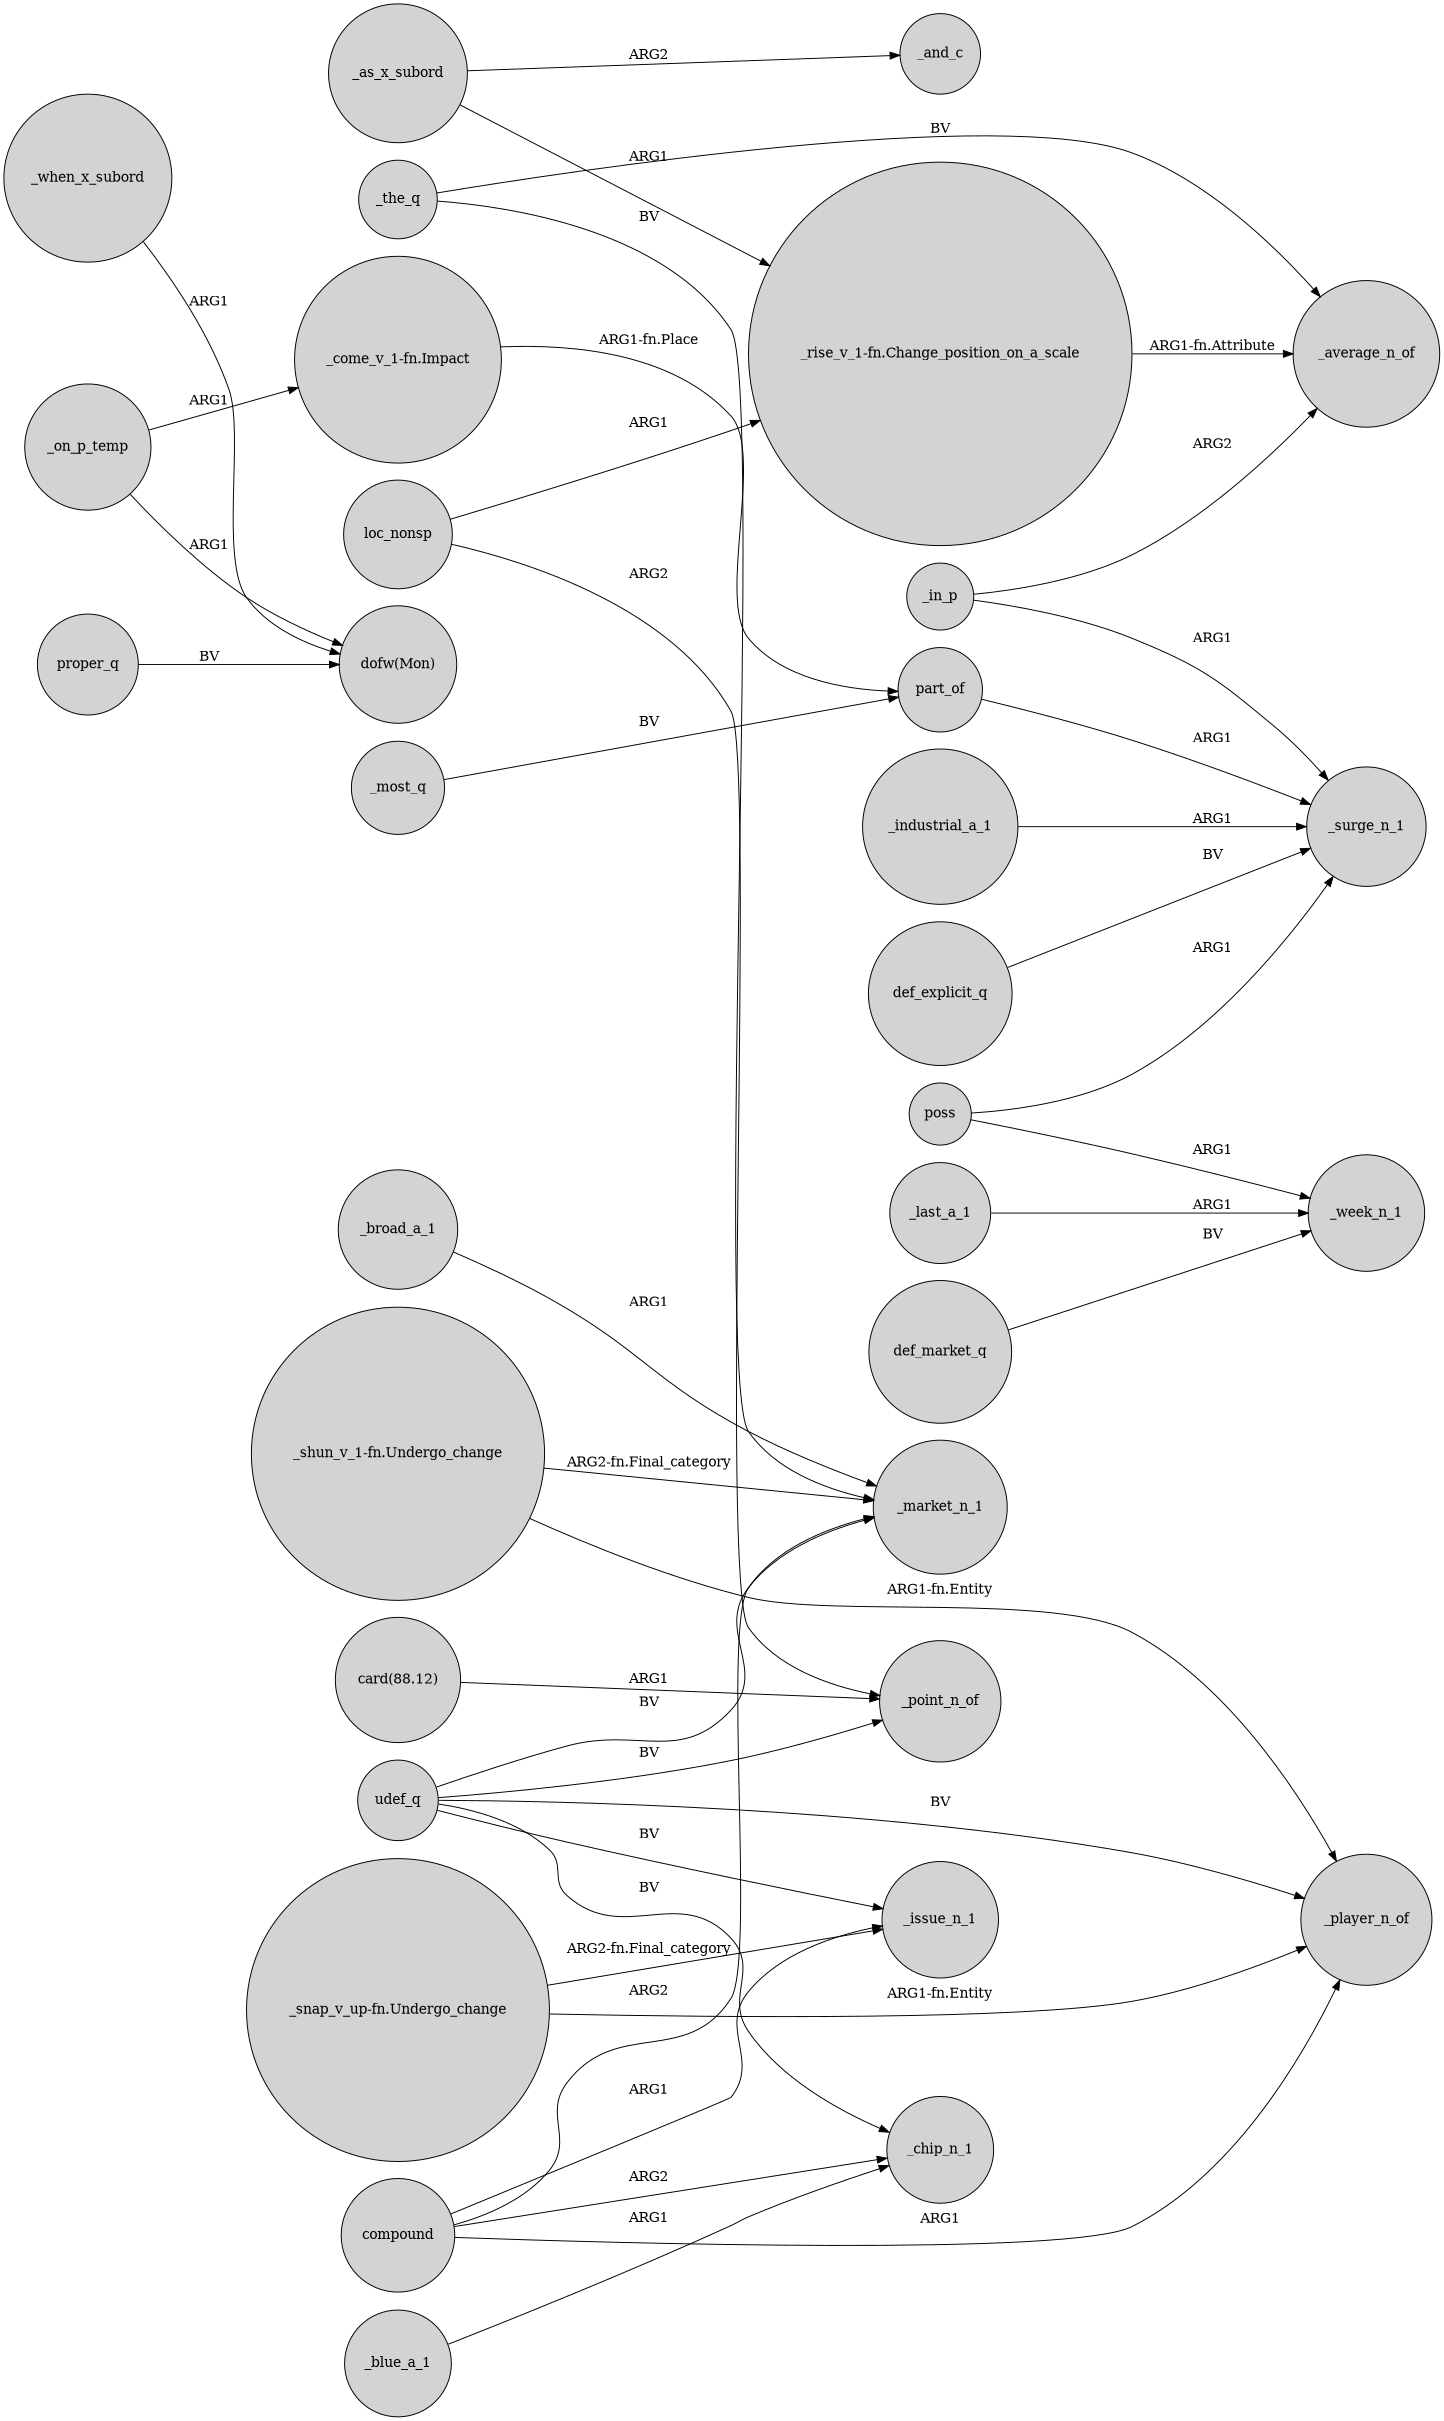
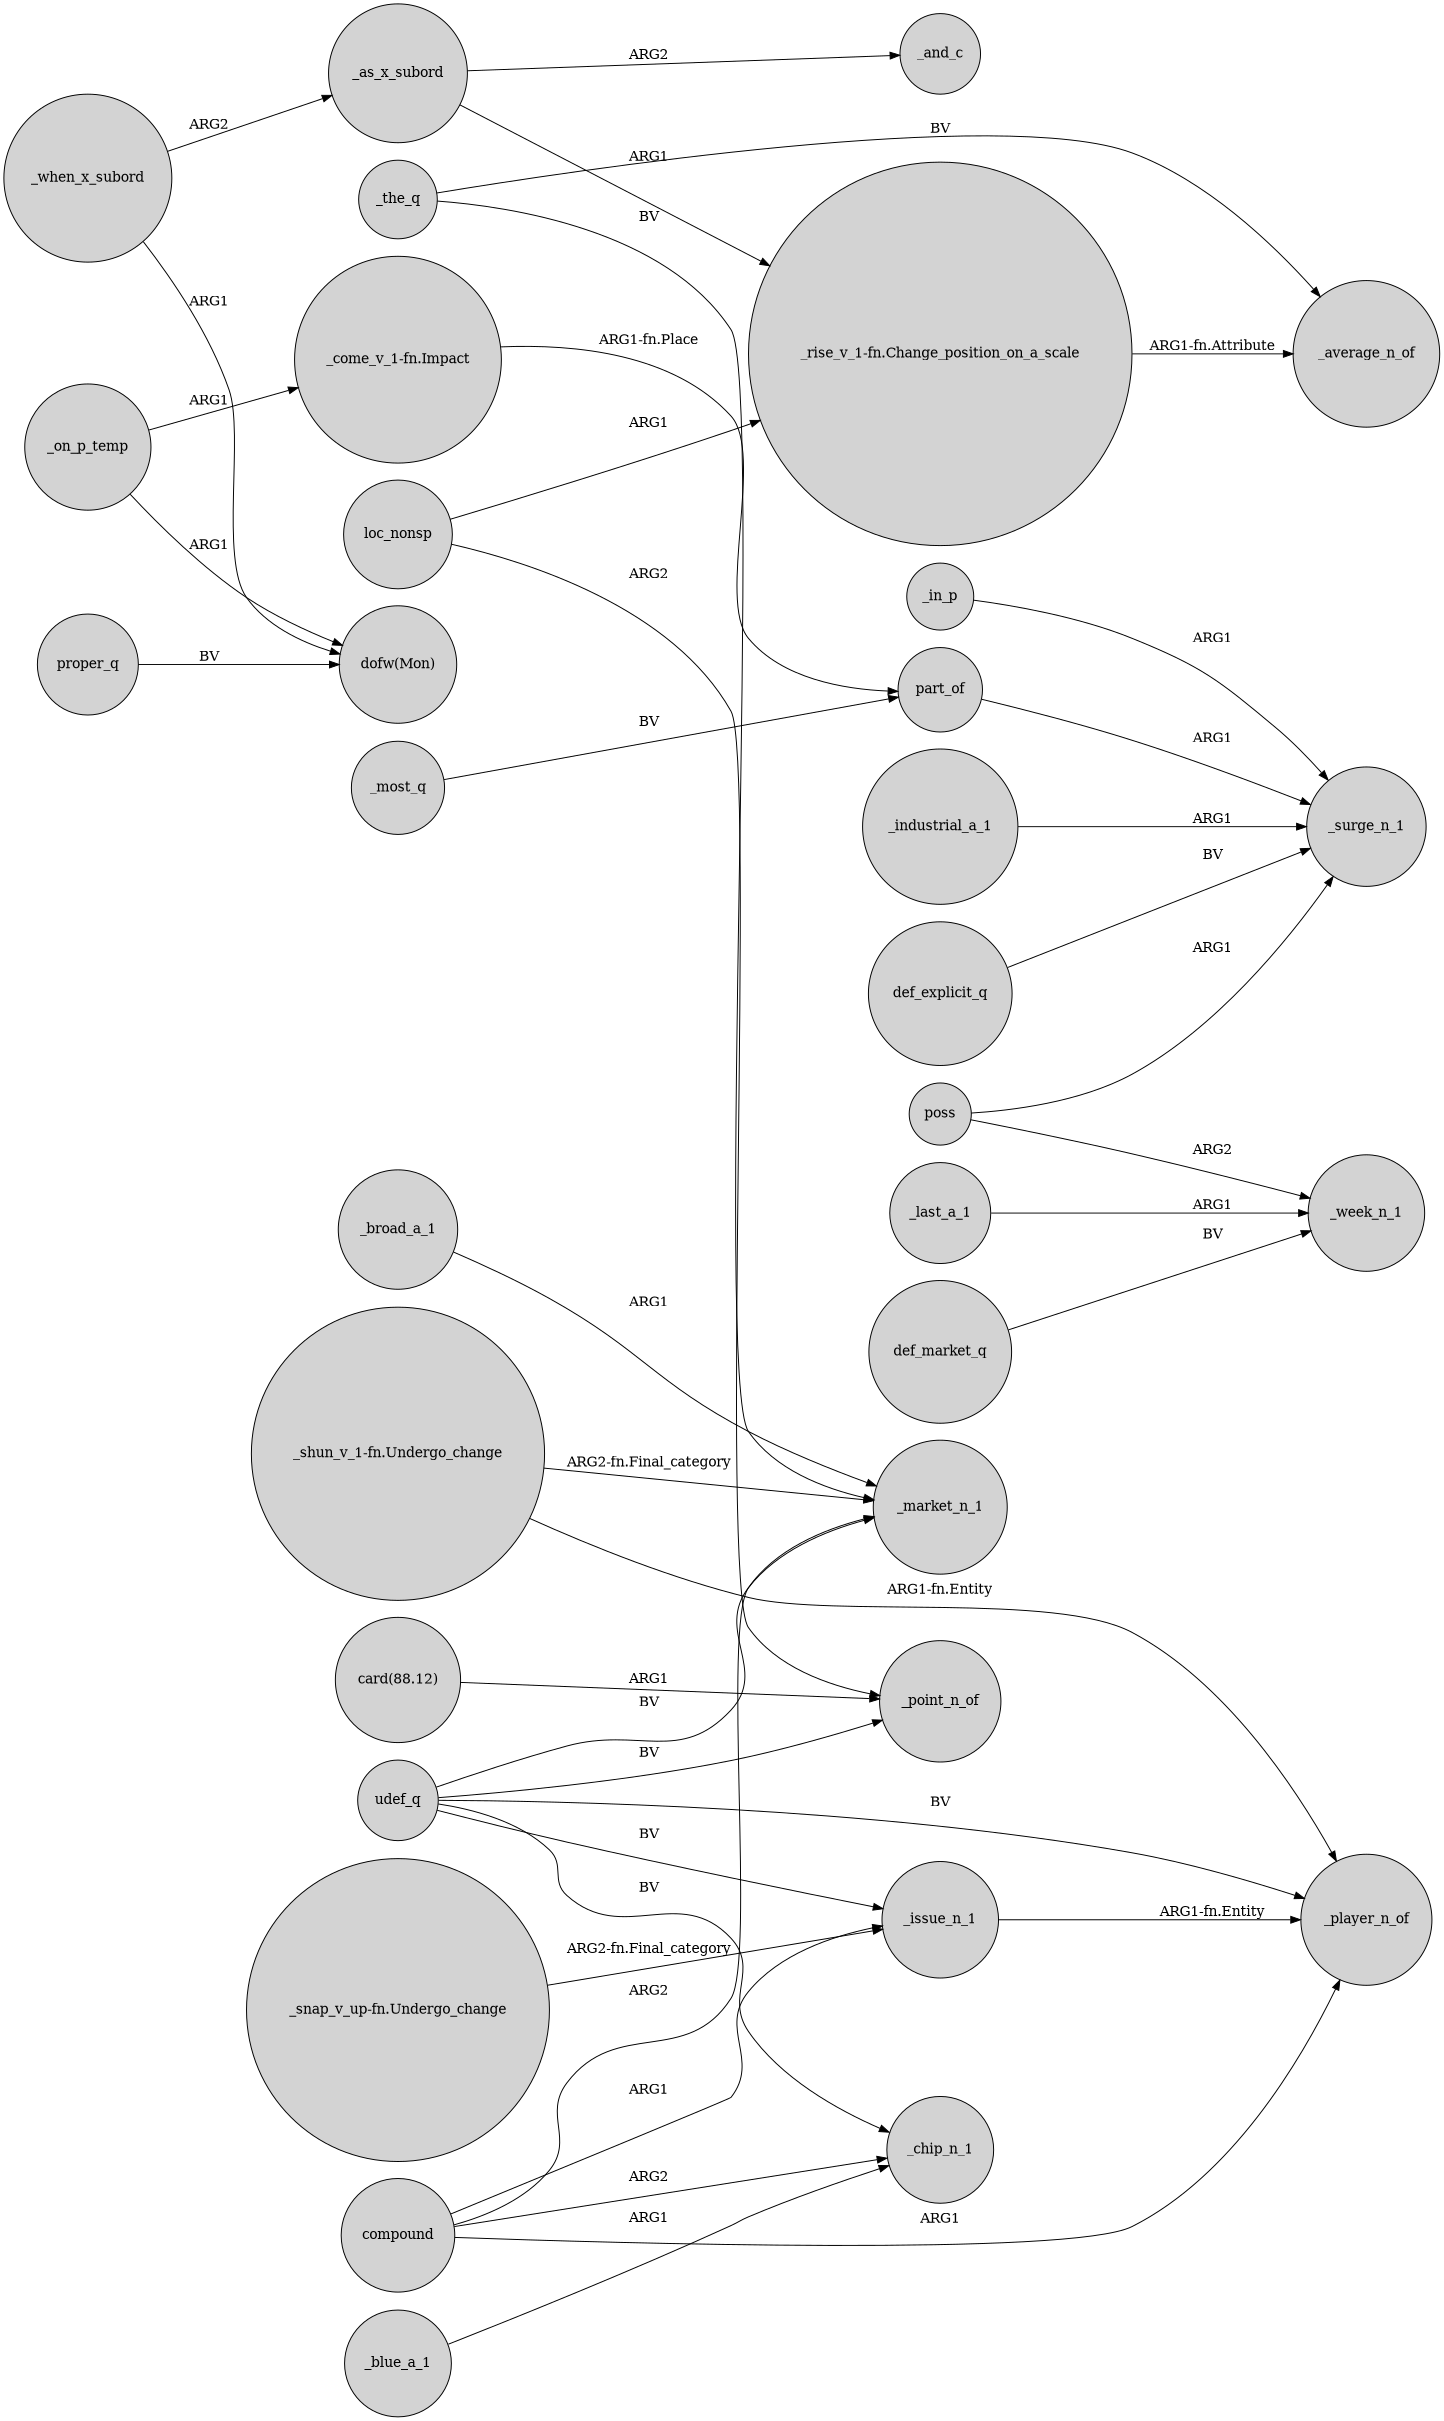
edge "_when_x_subord" -> "_as_x_subord": added, label "ARG2"
edge "_in_p" -> "_average_n_of": removed, label "ARG2"
edge "poss" -> "_week_n_1": label "ARG1" -> "ARG2"
edge "_snap_v_up-fn.Undergo_change" -> "_player_n_of": now "_issue_n_1" -> "_player_n_of"
